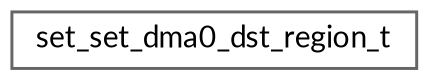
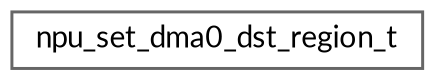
node "set_set_dma0_dst_region_t": label "set_set_dma0_dst_region_t" -> "npu_set_dma0_dst_region_t"
